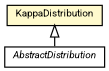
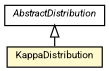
edge "AbstractDistribution" -> "KappaDistribution": reversed
